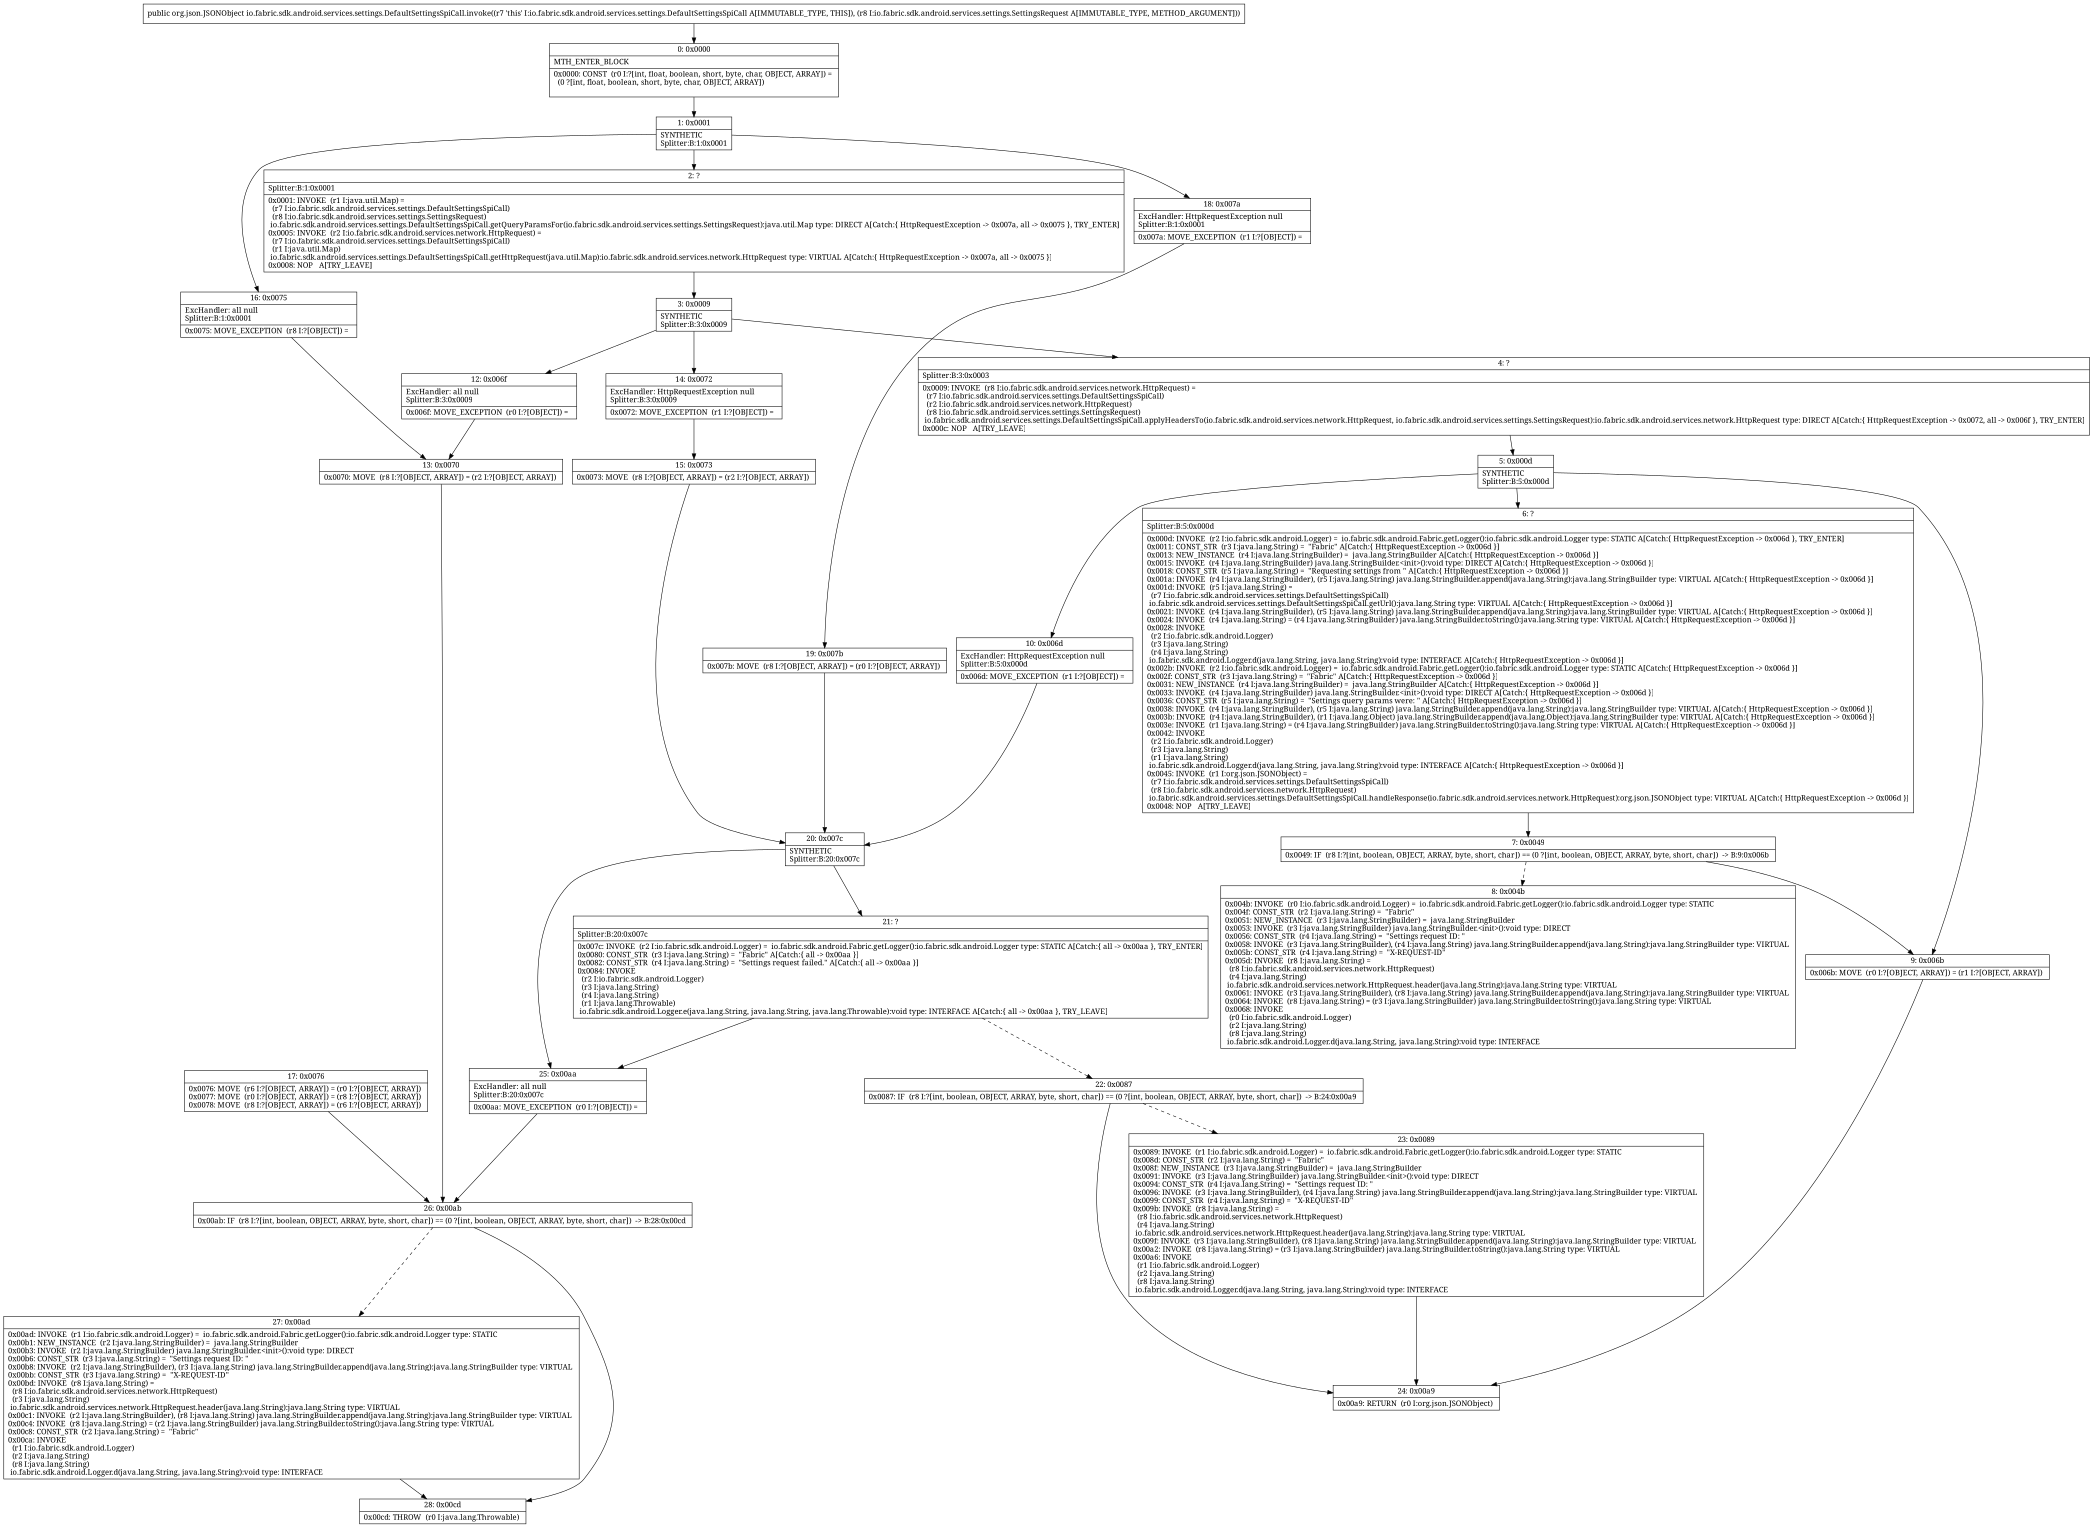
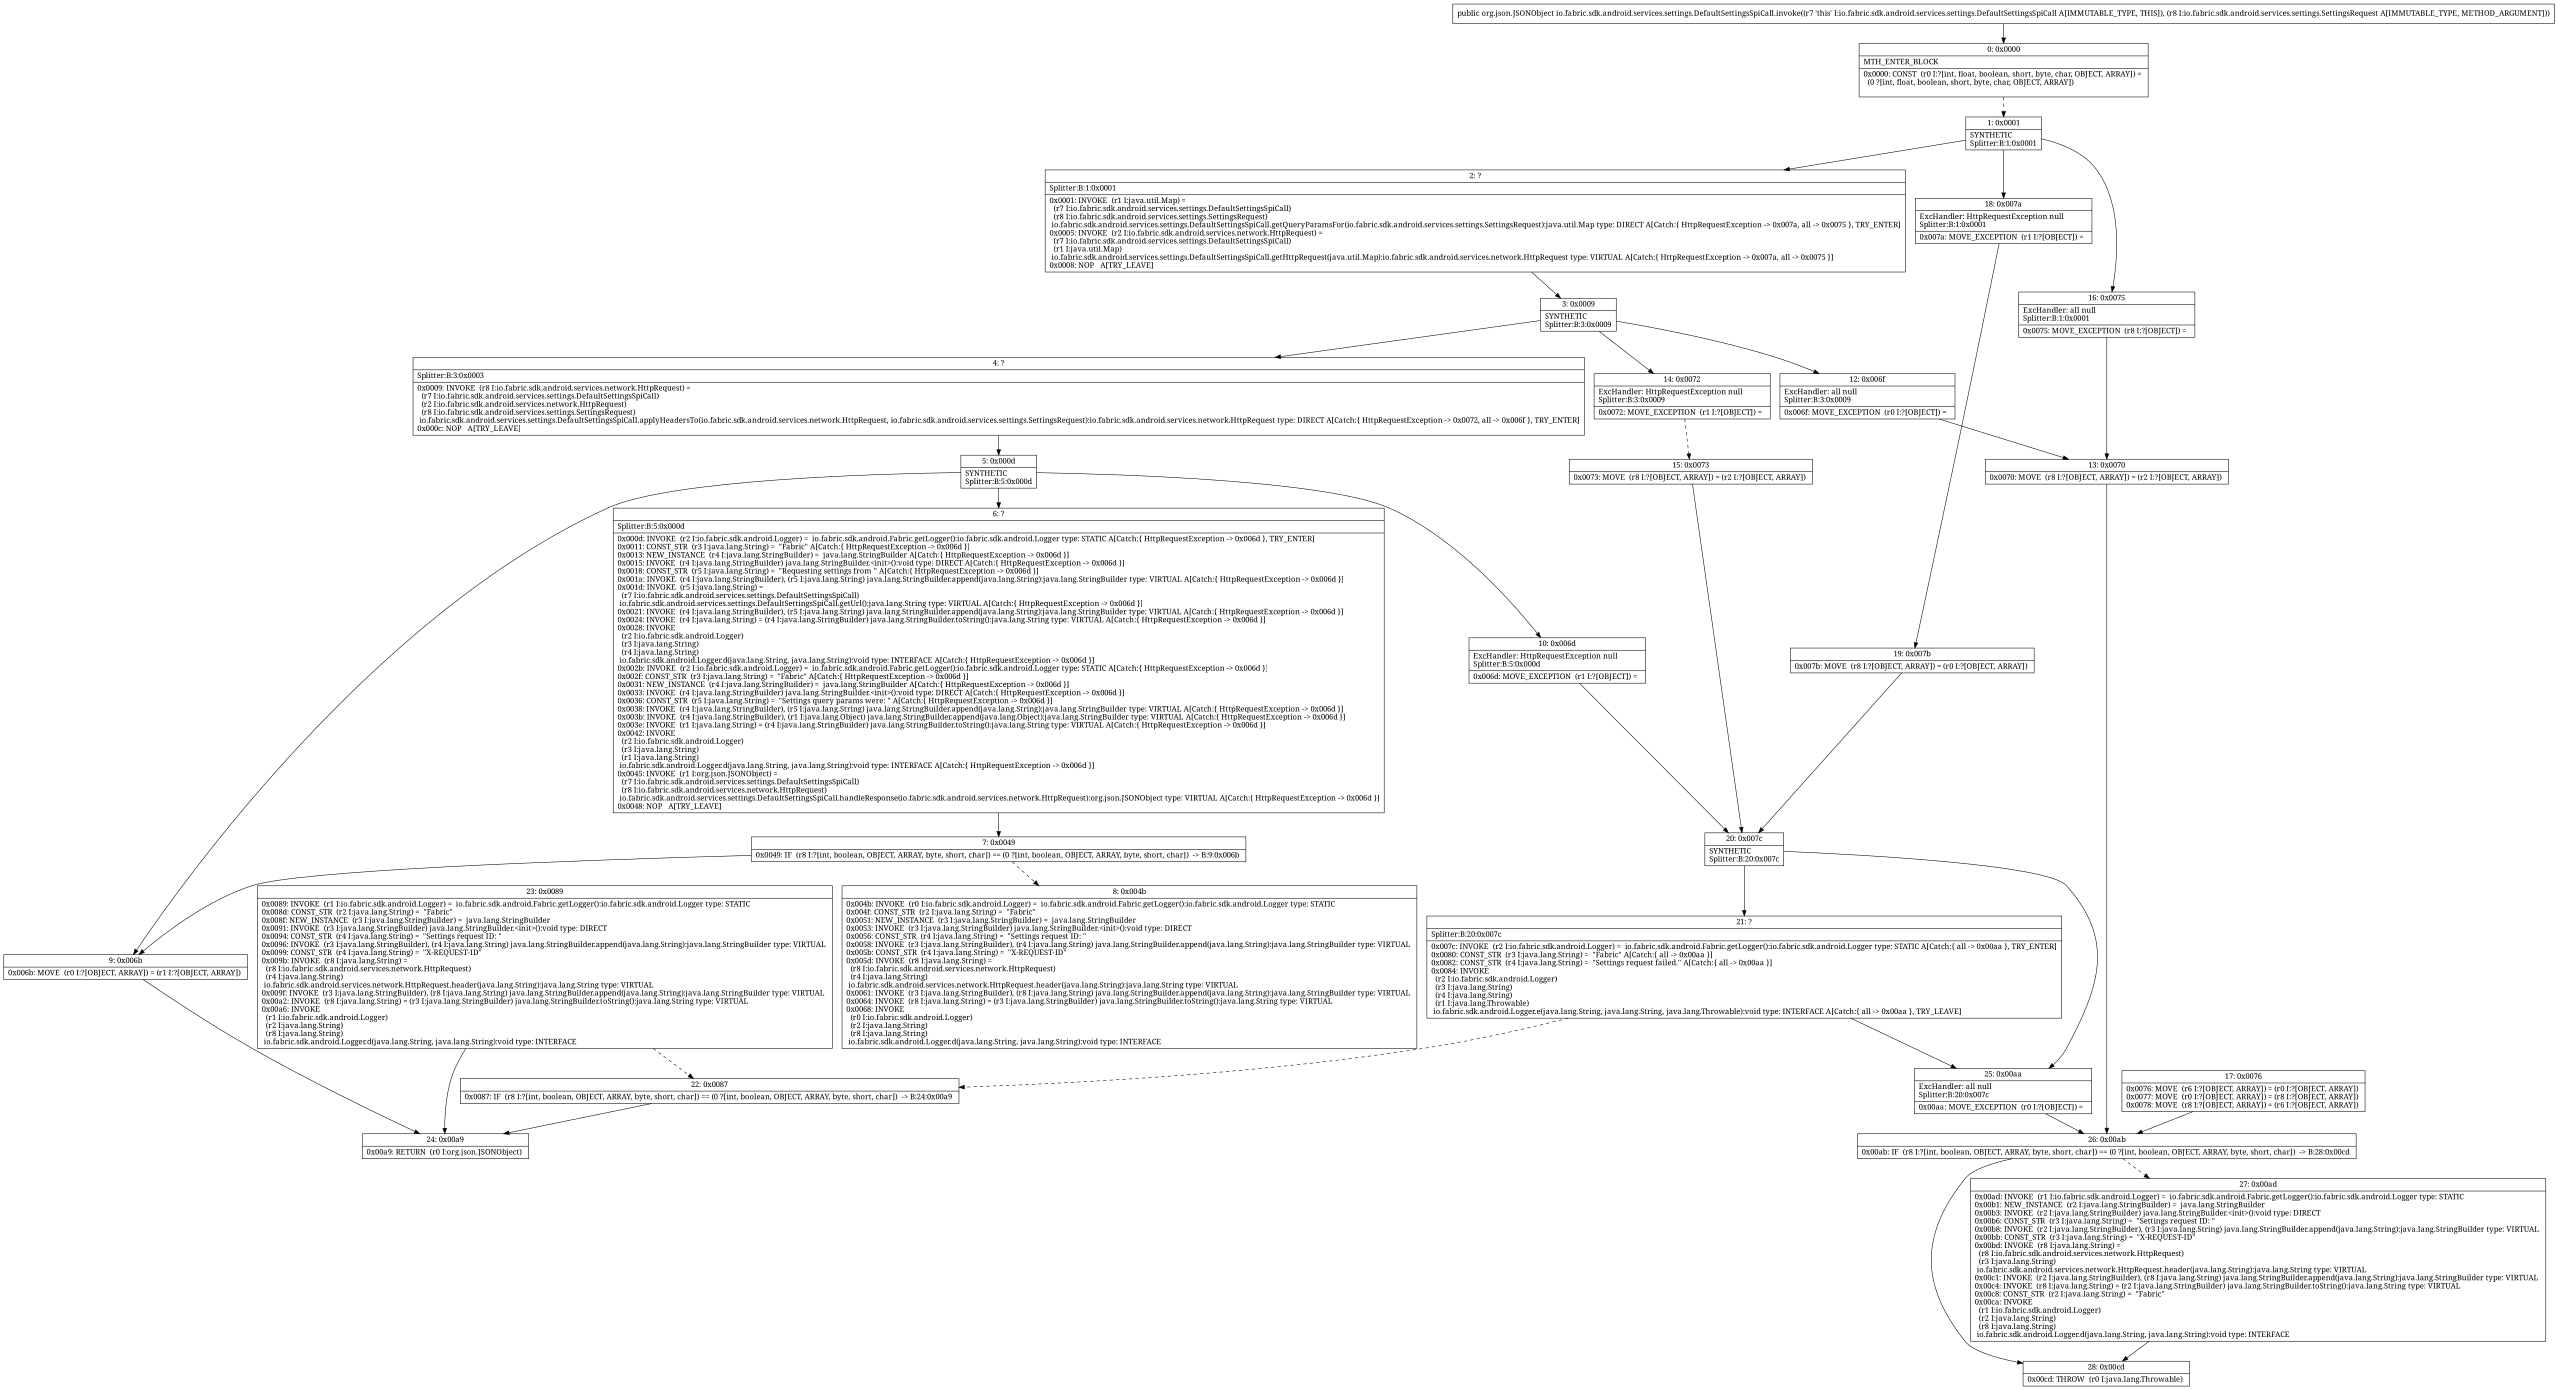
edge "0: 0x0000" -> "1: 0x0001": style solid -> dashed
edge "14: 0x0072" -> "15: 0x0073": style solid -> dashed
edge "22: 0x0087" -> "23: 0x0089": reversed
